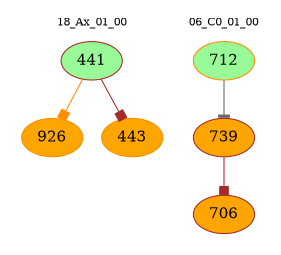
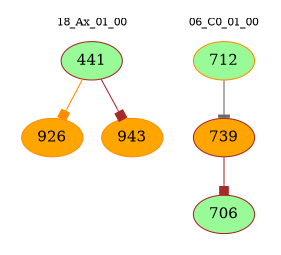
node "443": label "443" -> "943"
node "706": fillcolor orange -> palegreen
